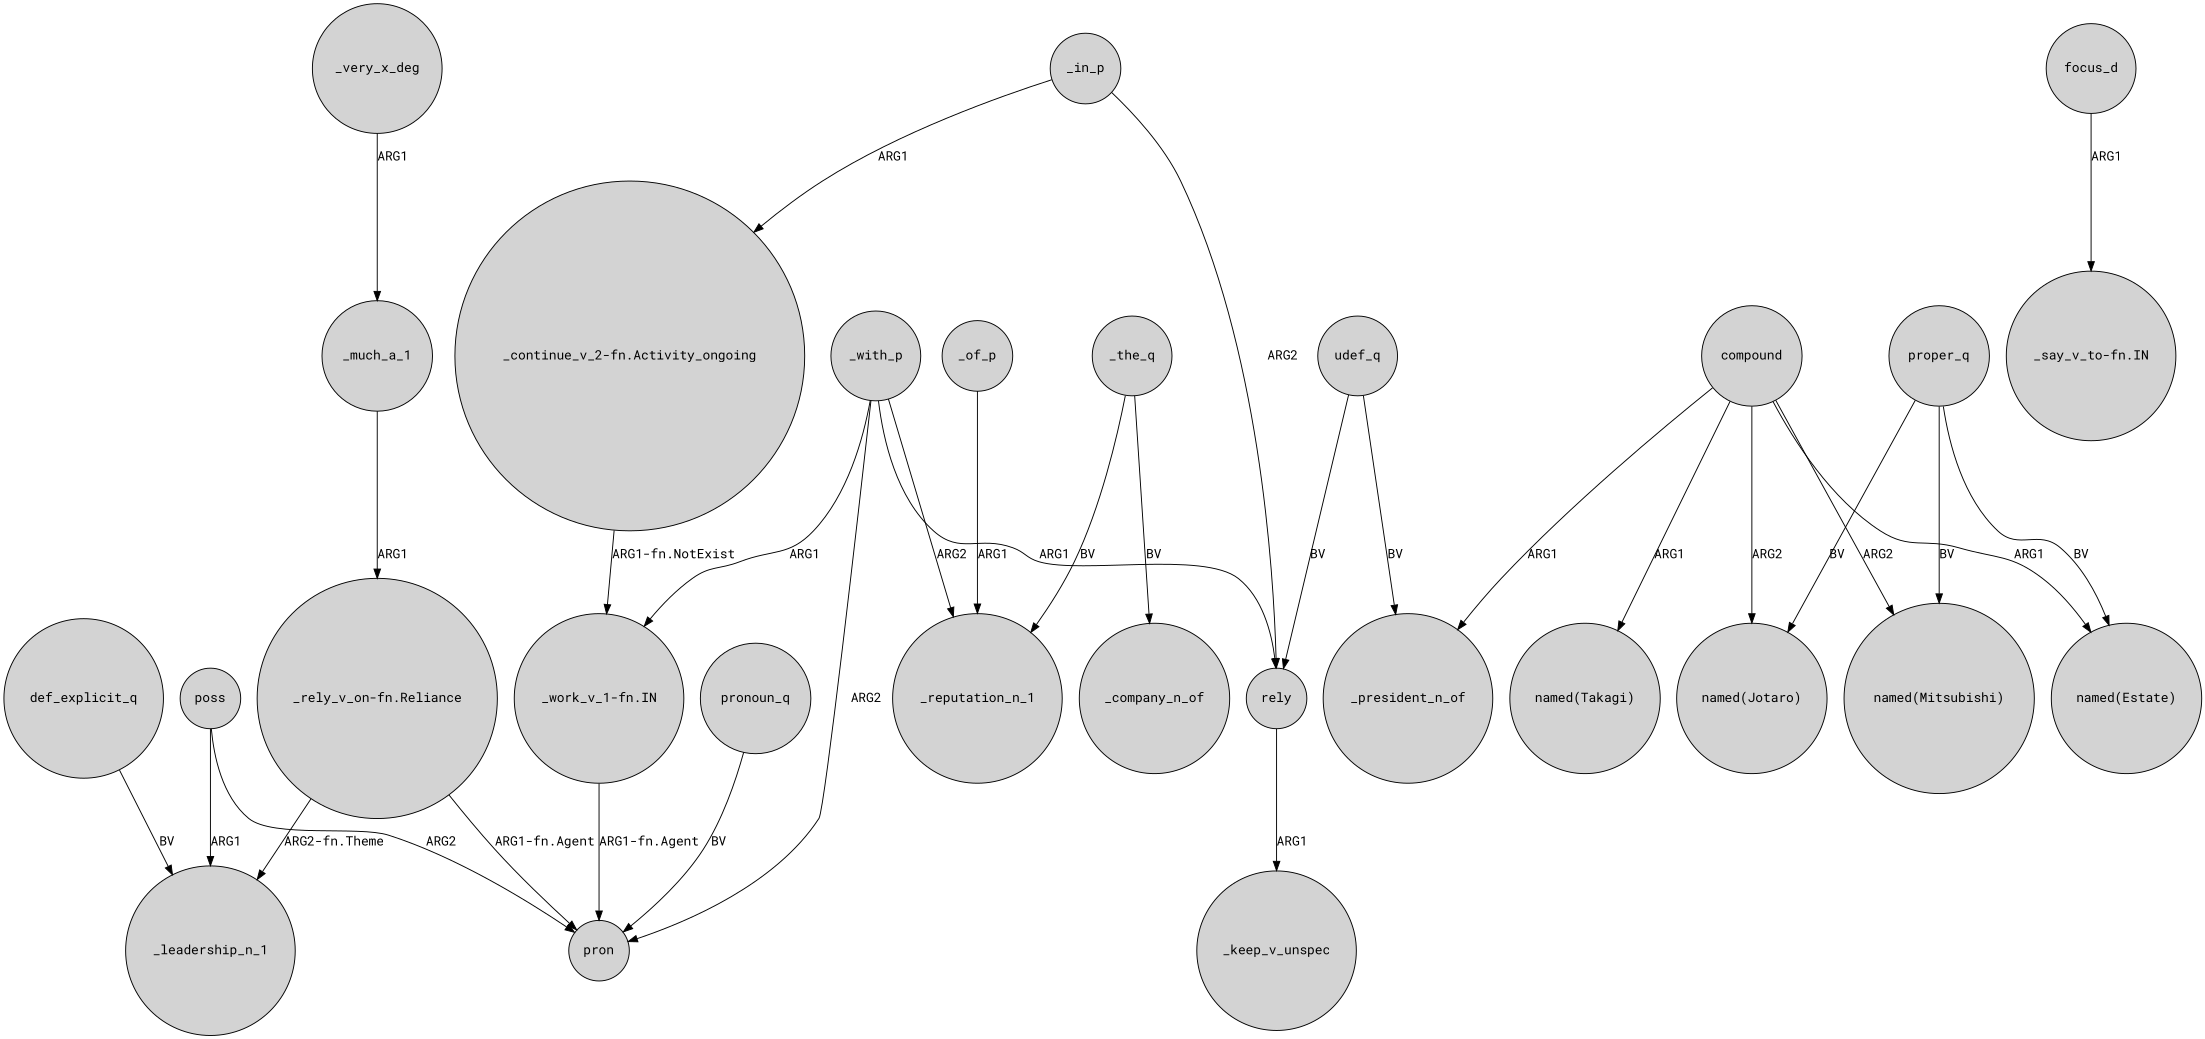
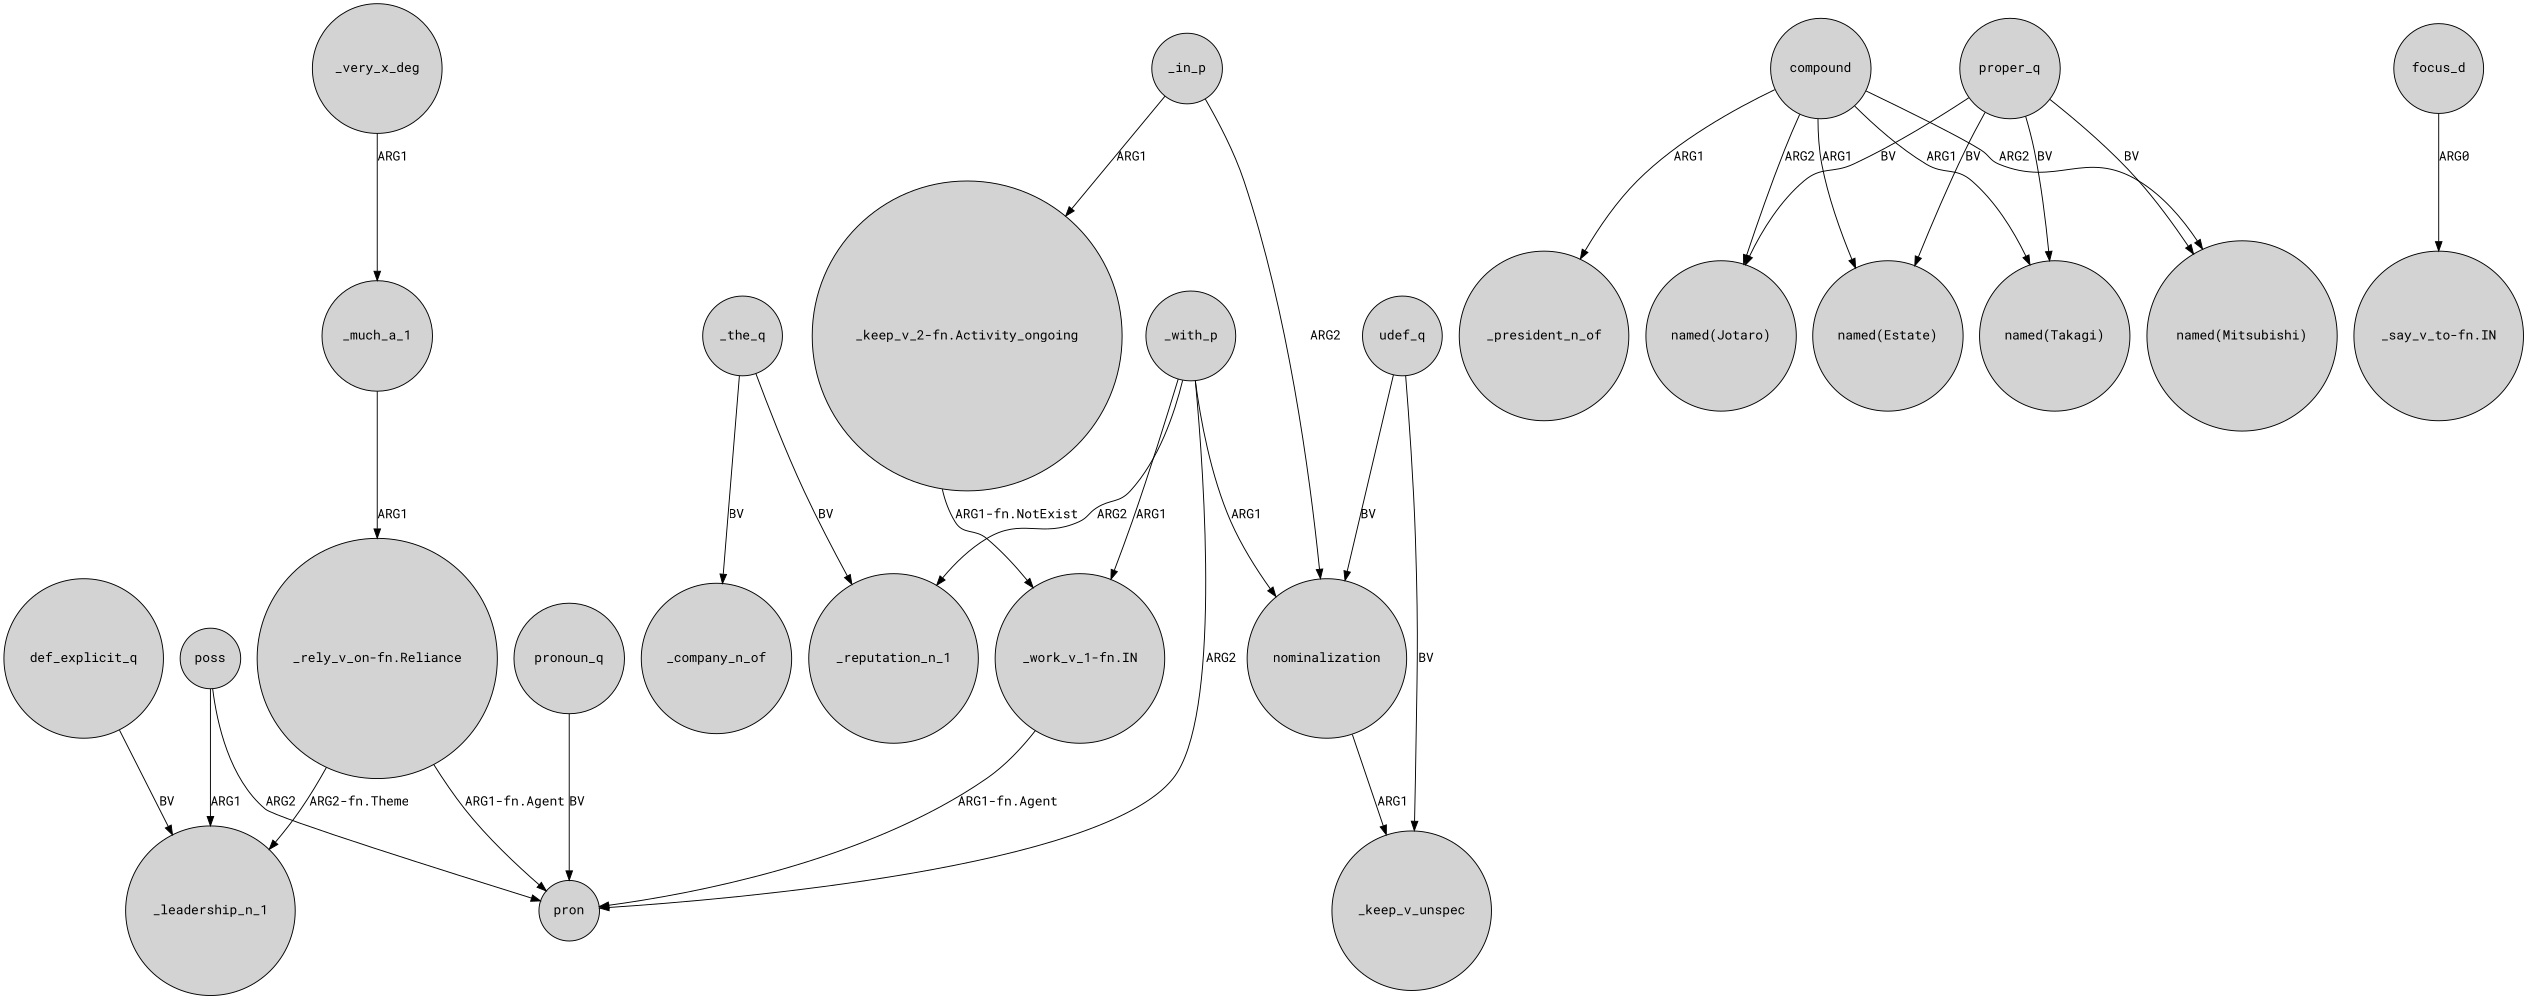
edge "focus_d" -> "_say_v_to-fn.IN": label "ARG1" -> "ARG0"
edge "proper_q" -> "named(Takagi)": added, label "BV"
node "_continue_v_2-fn.Activity_ongoing": label "_continue_v_2-fn.Activity_ongoing" -> "_keep_v_2-fn.Activity_ongoing"
node "_of_p": removed
edge "udef_q" -> "_president_n_of": now "udef_q" -> "_keep_v_unspec"
node "rely": label "rely" -> "nominalization"
